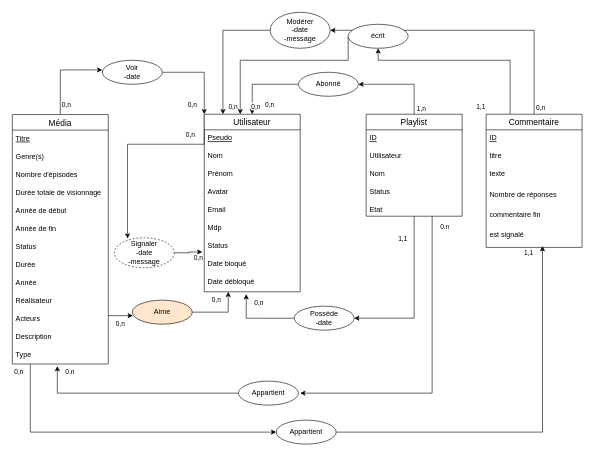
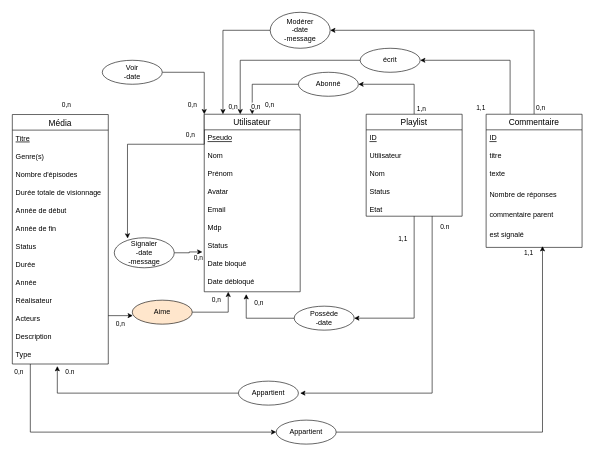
node "écrit": moved (378, 36) -> (390, 60)
edge "Média" -> "Voir -date": removed
node "commentaire fin": label "commentaire fin" -> "commentaire parent"
node "Signaler -date -message": style dashed -> solid
